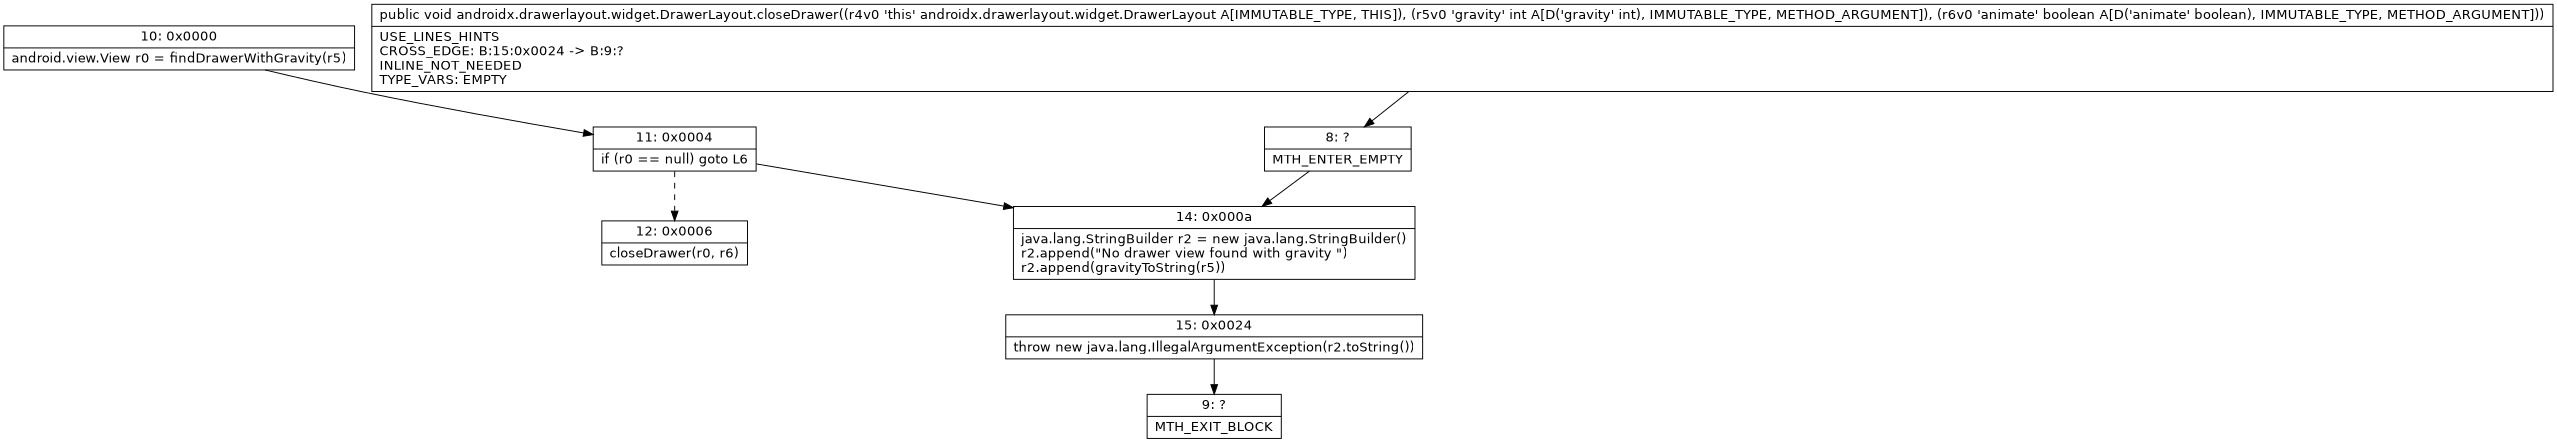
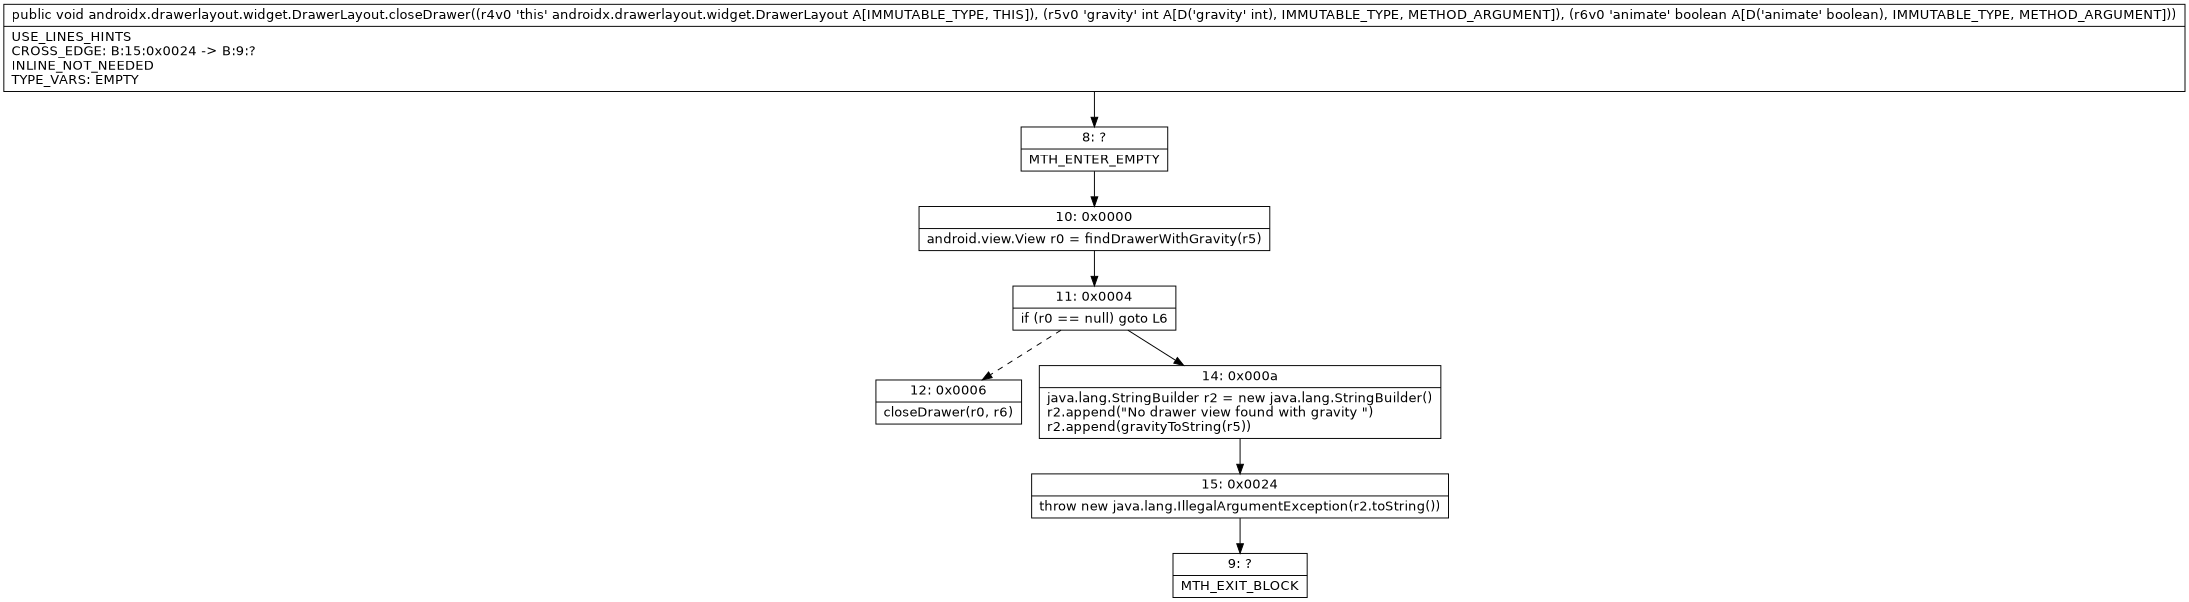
edge "8: ?" -> "14: 0x000a": now "8: ?" -> "10: 0x0000"
